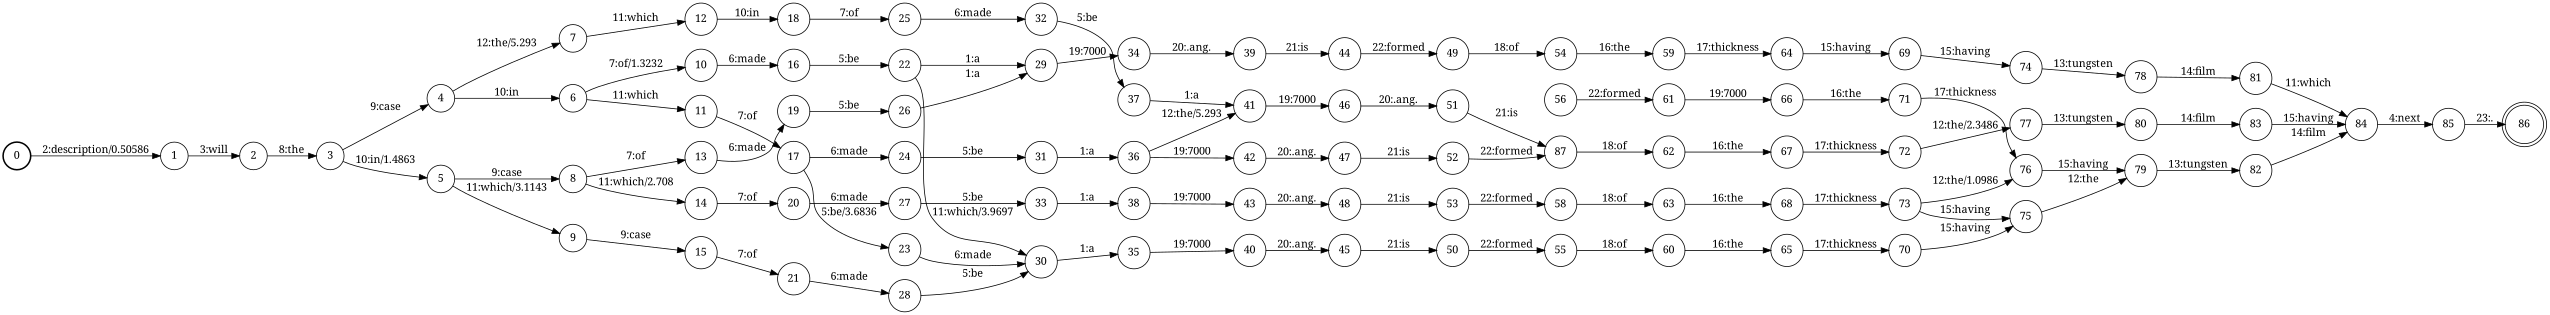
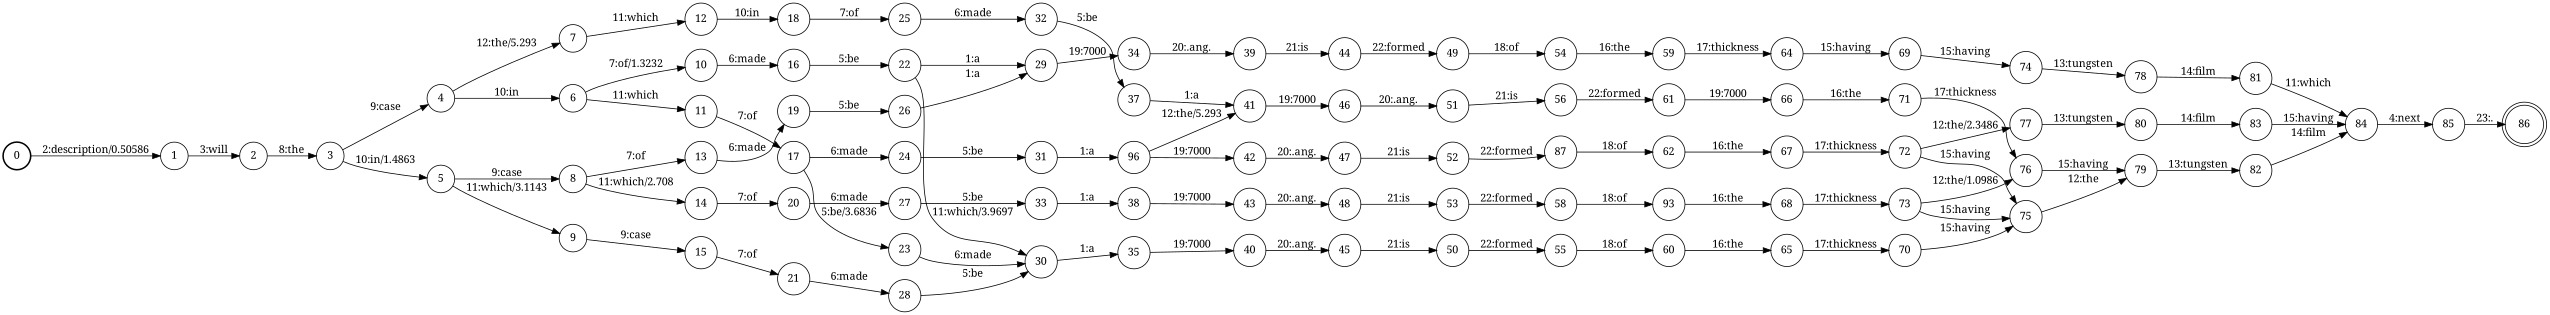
edge "51" -> "87": now "51" -> "56"
node "36": label "36" -> "96"
edge "72" -> "75": added, label "15:having"
node "63": label "63" -> "93"
